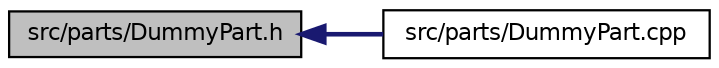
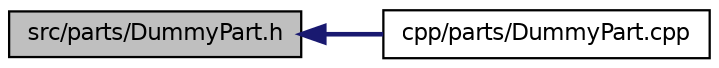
node "src/parts/DummyPart.cpp": label "src/parts/DummyPart.cpp" -> "cpp/parts/DummyPart.cpp"
